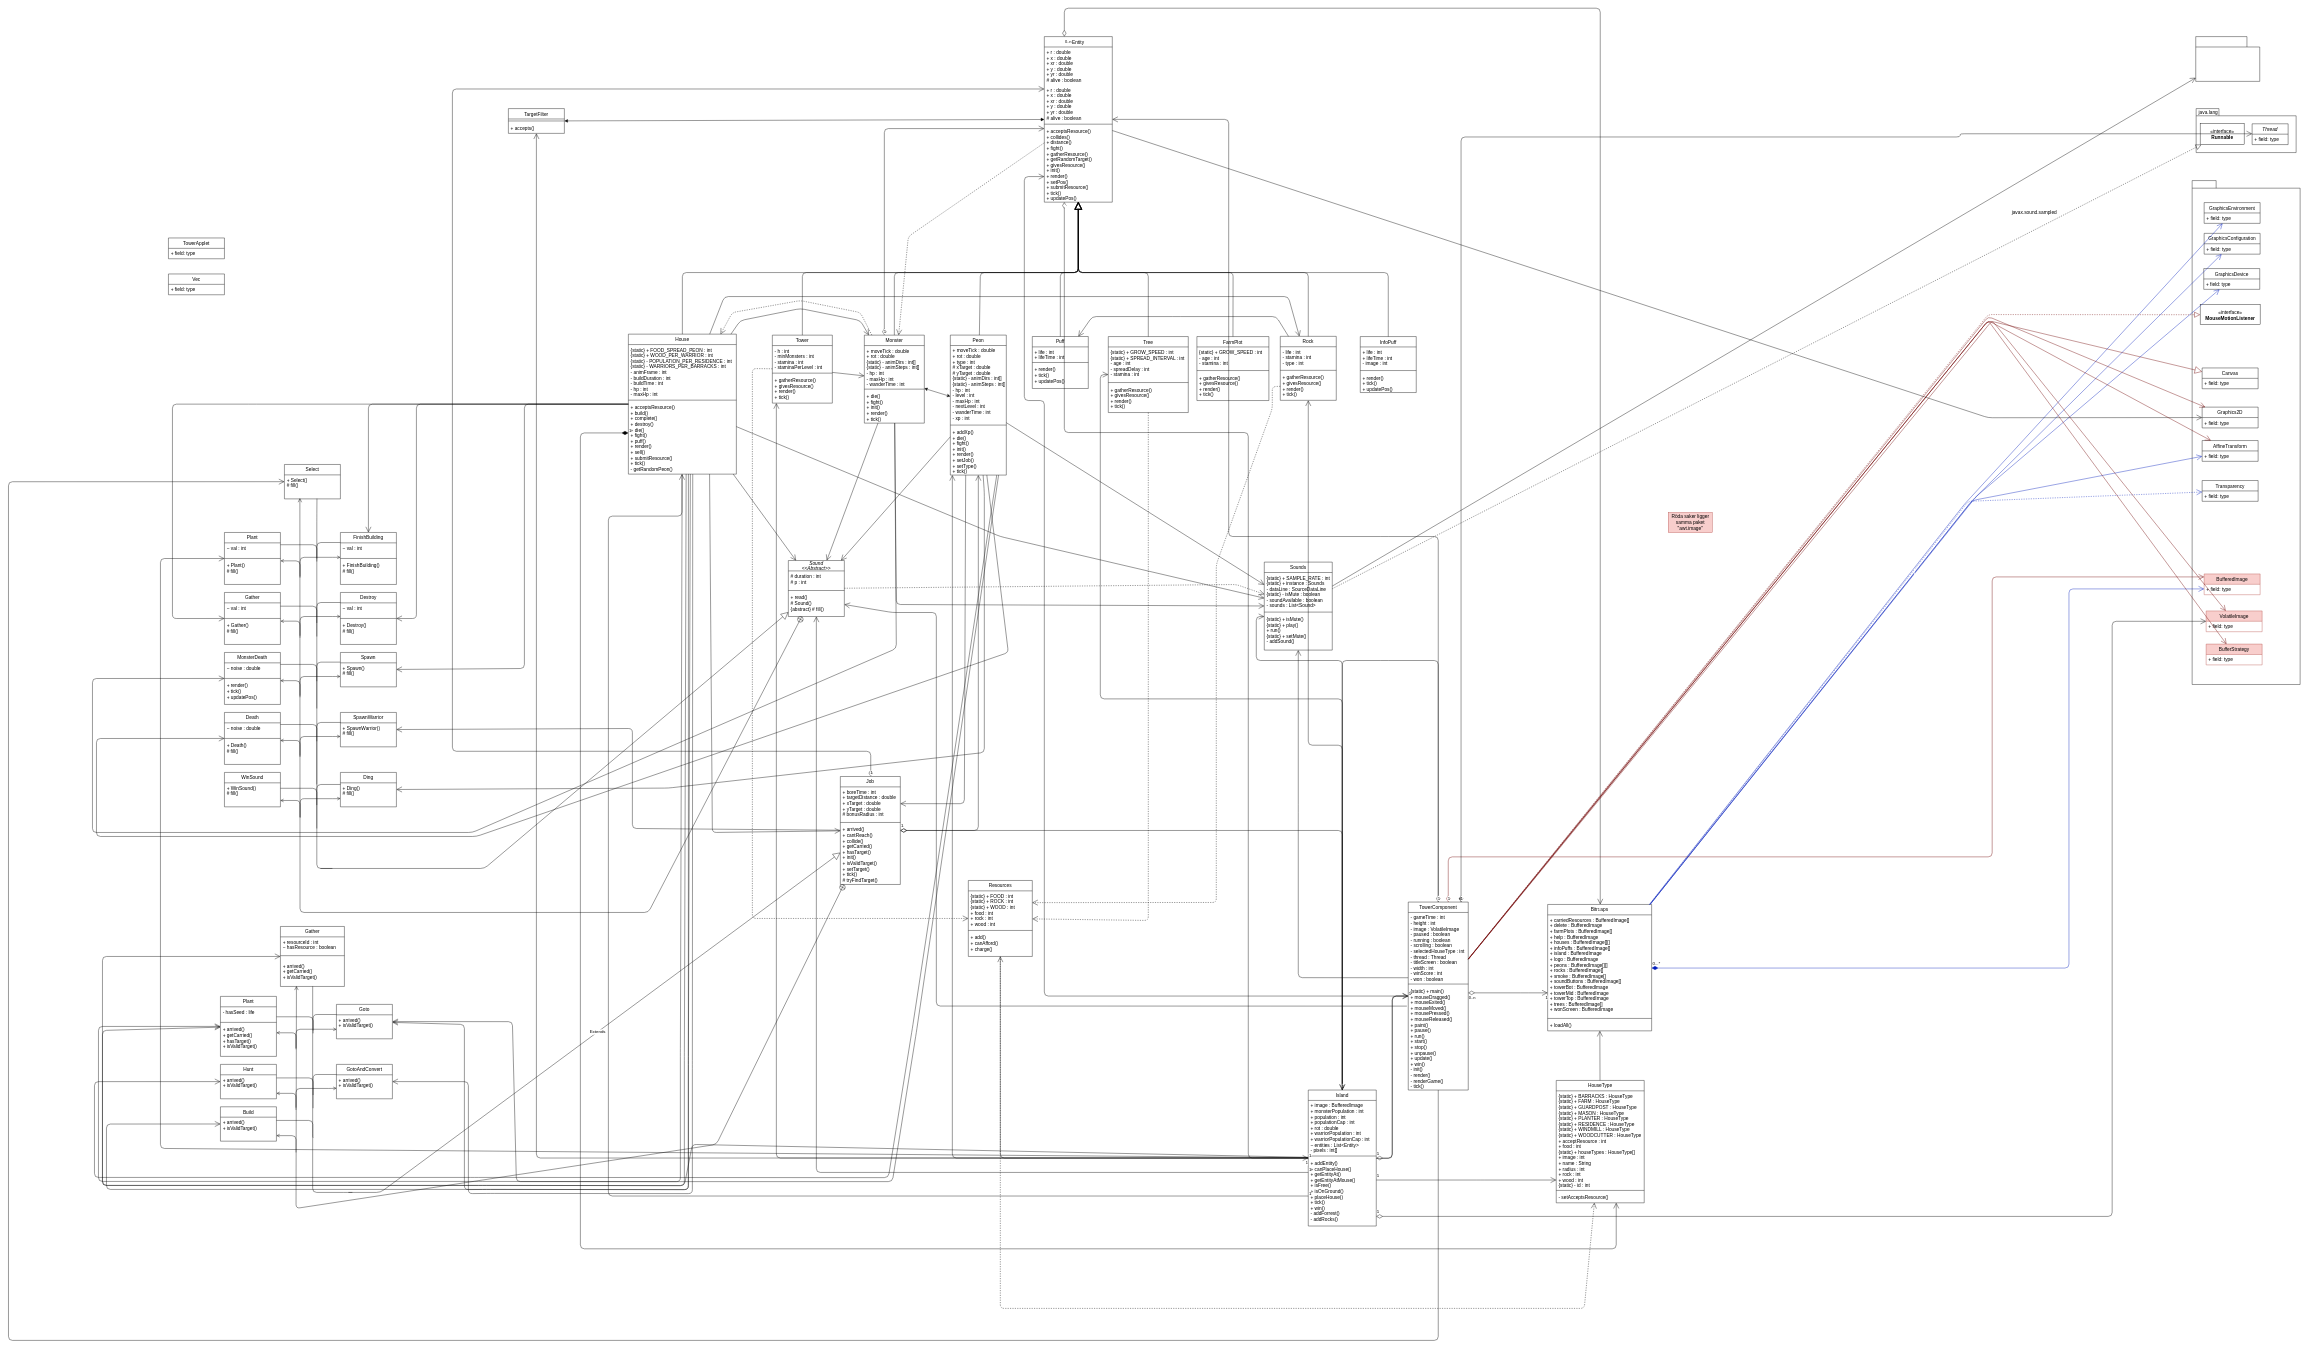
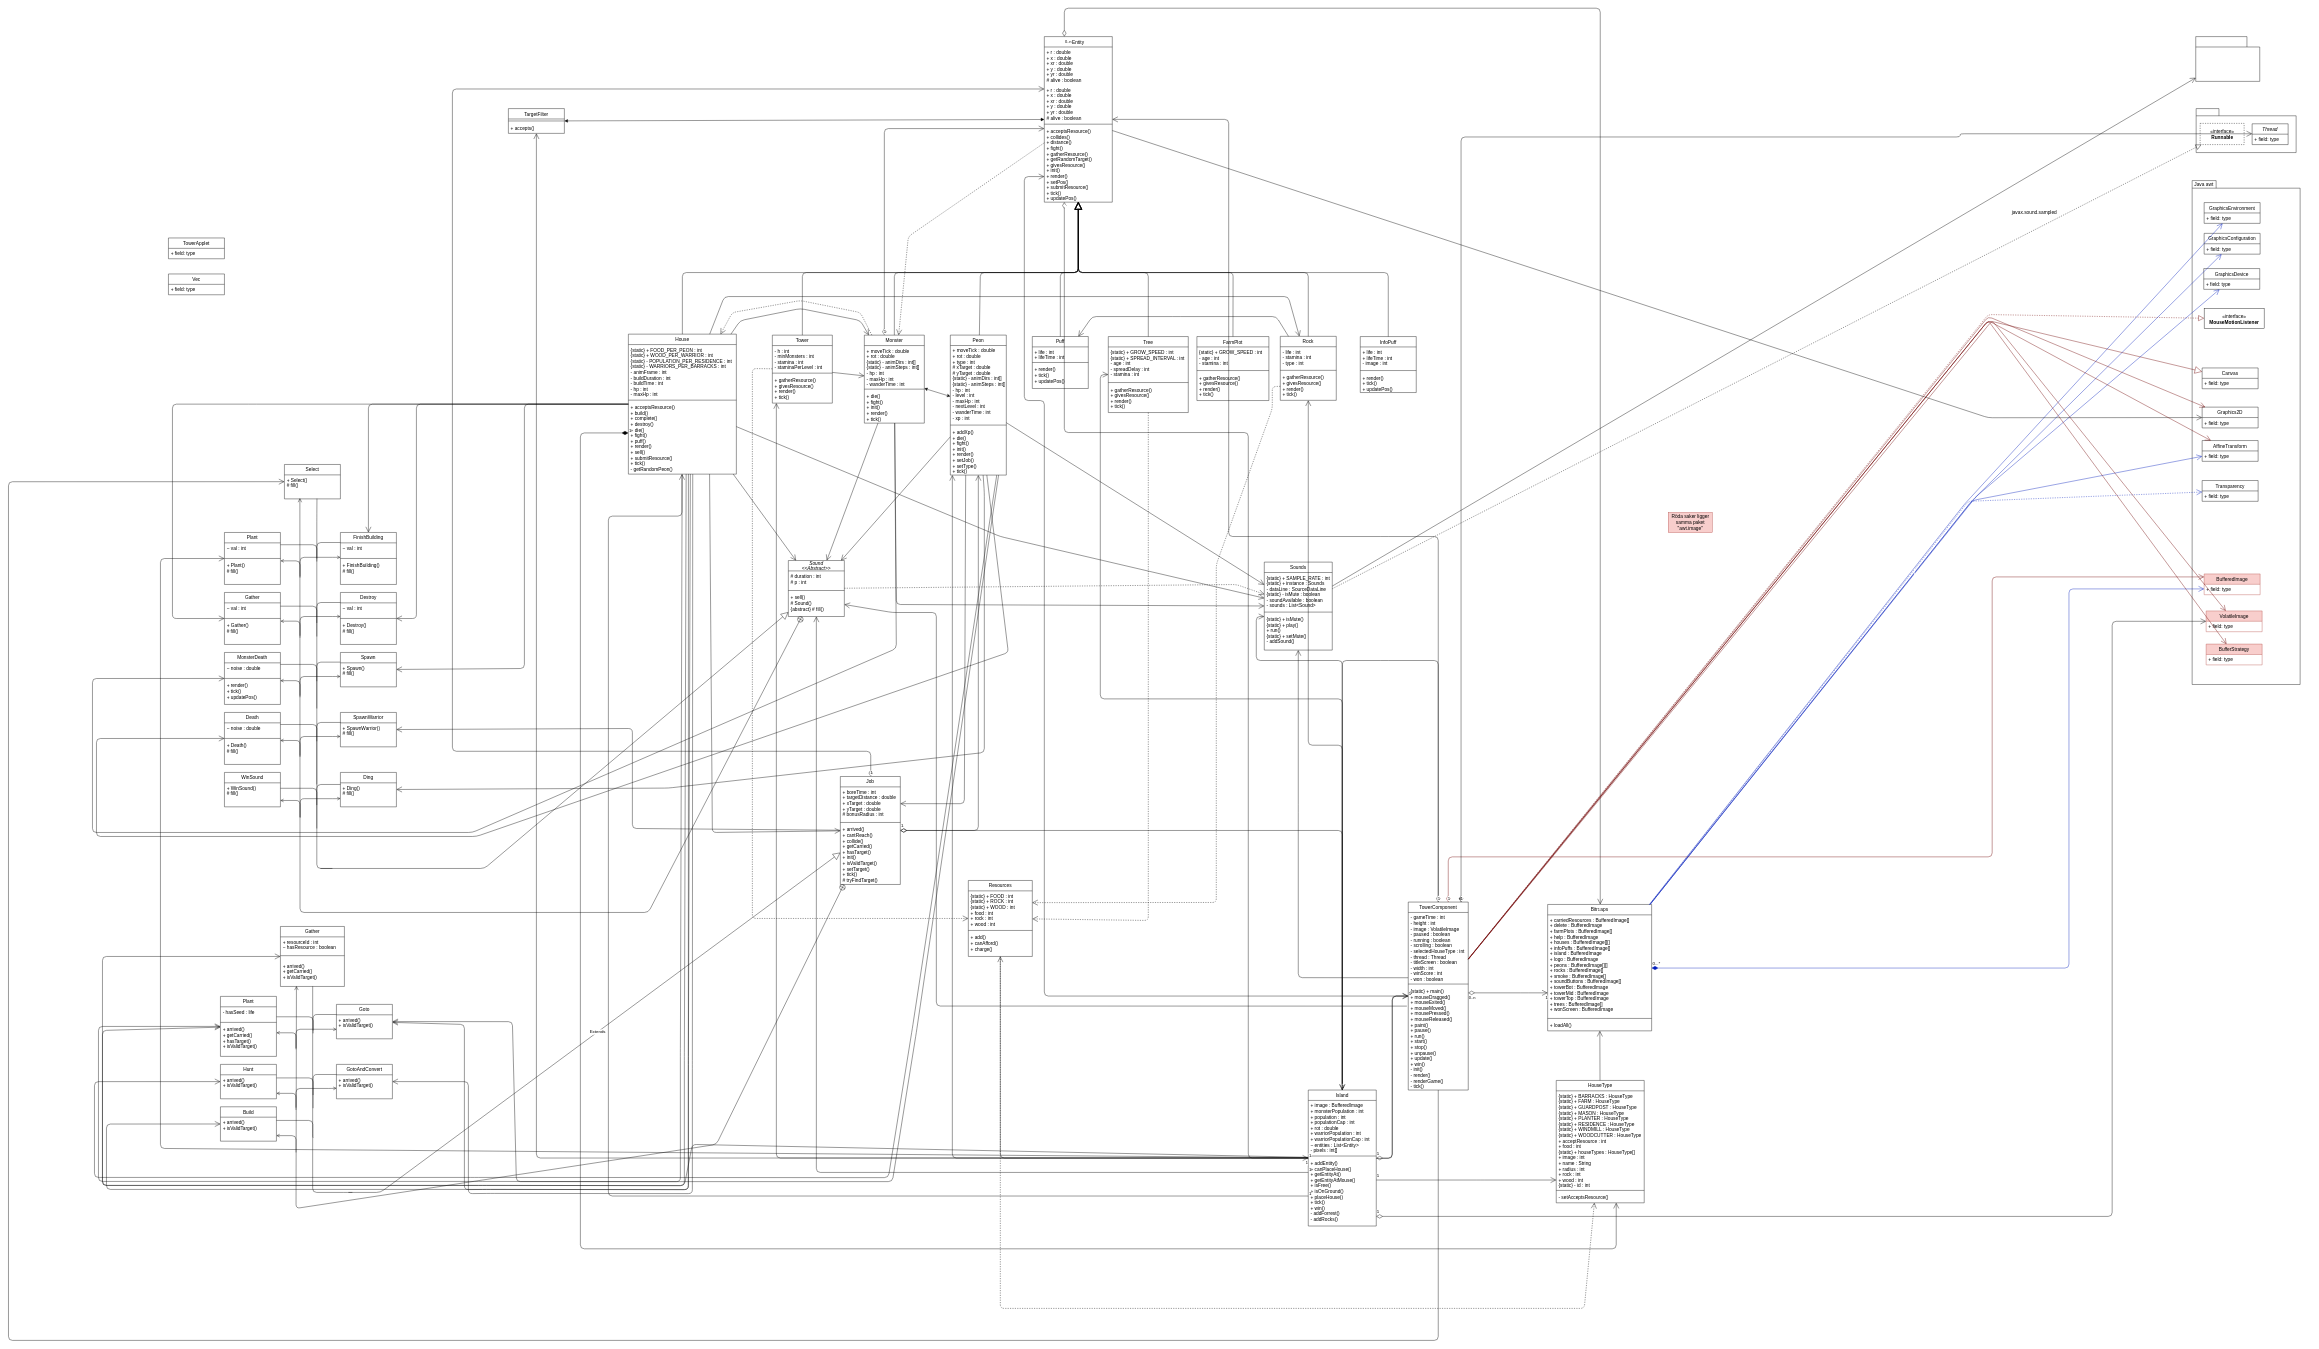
node "java.lang": removed
node "«interface» Runnable": style solid -> dashed
node "Java awt": added
node "«interface» MouseMotionListener": moved (2230, 315) -> (2234, 319)
node "{static} + FOOD_SPREAD_PEON : int {static} + WOOD_PER_WARRIOR : int {static} - POPULATION_PER_RESIDENCE : int {static} - WARRIORS_PER_BARRACKS : int - animFrame : int - buildDuration : int - buildTime : int - hp : int - maxHp : int": label "{static} + FOOD_SPREAD_PEON : int {static} + WOOD_PER_WARRIOR : int {static} - POPULATION_PER_RESIDENCE : int {static} - WARRIORS_PER_BARRACKS : int - animFrame : int - buildDuration : int - buildTime : int - hp : int - maxHp : int" -> "{static} + FOOD_PER_PEON : int {static} + WOOD_PER_WARRIOR : int {static} - POPULATION_PER_RESIDENCE : int {static} - WARRIORS_PER_BARRACKS : int - animFrame : int - buildDuration : int - buildTime : int - hp : int - maxHp : int"
node "+ read() # Sound() {abstract} # fill()": label "+ read() # Sound() {abstract} # fill()" -> "+ sell() # Sound() {abstract} # fill()"
